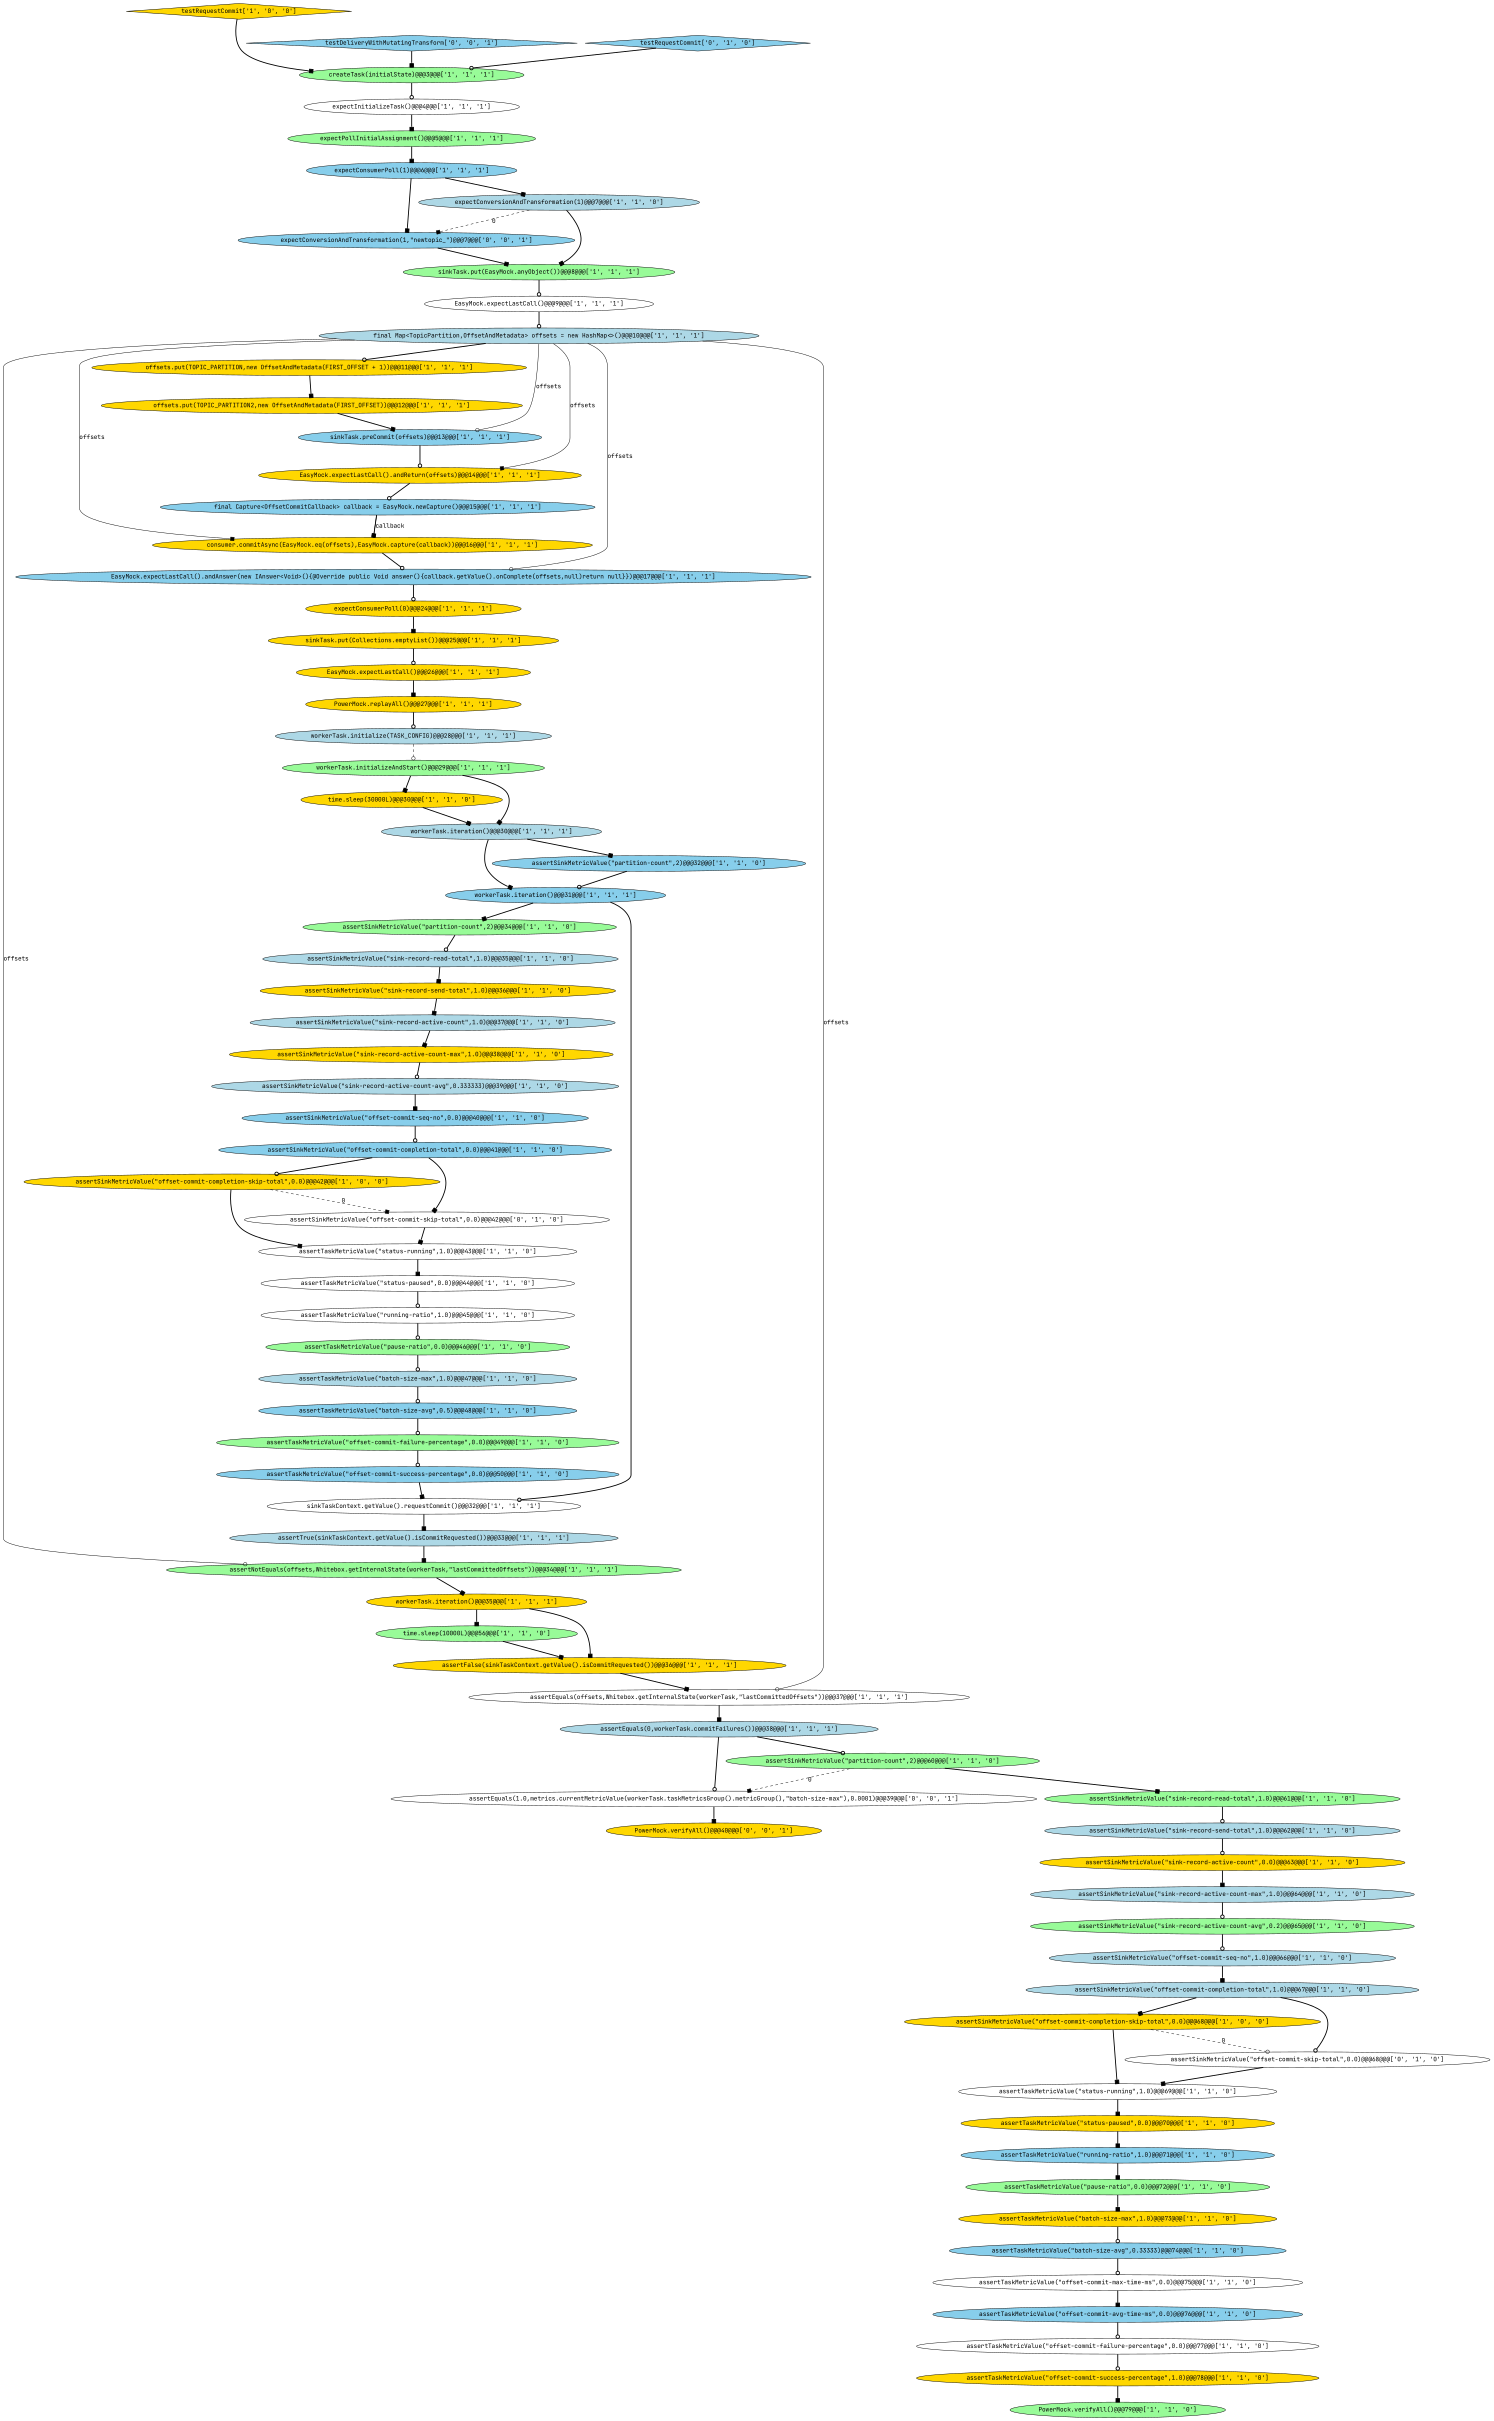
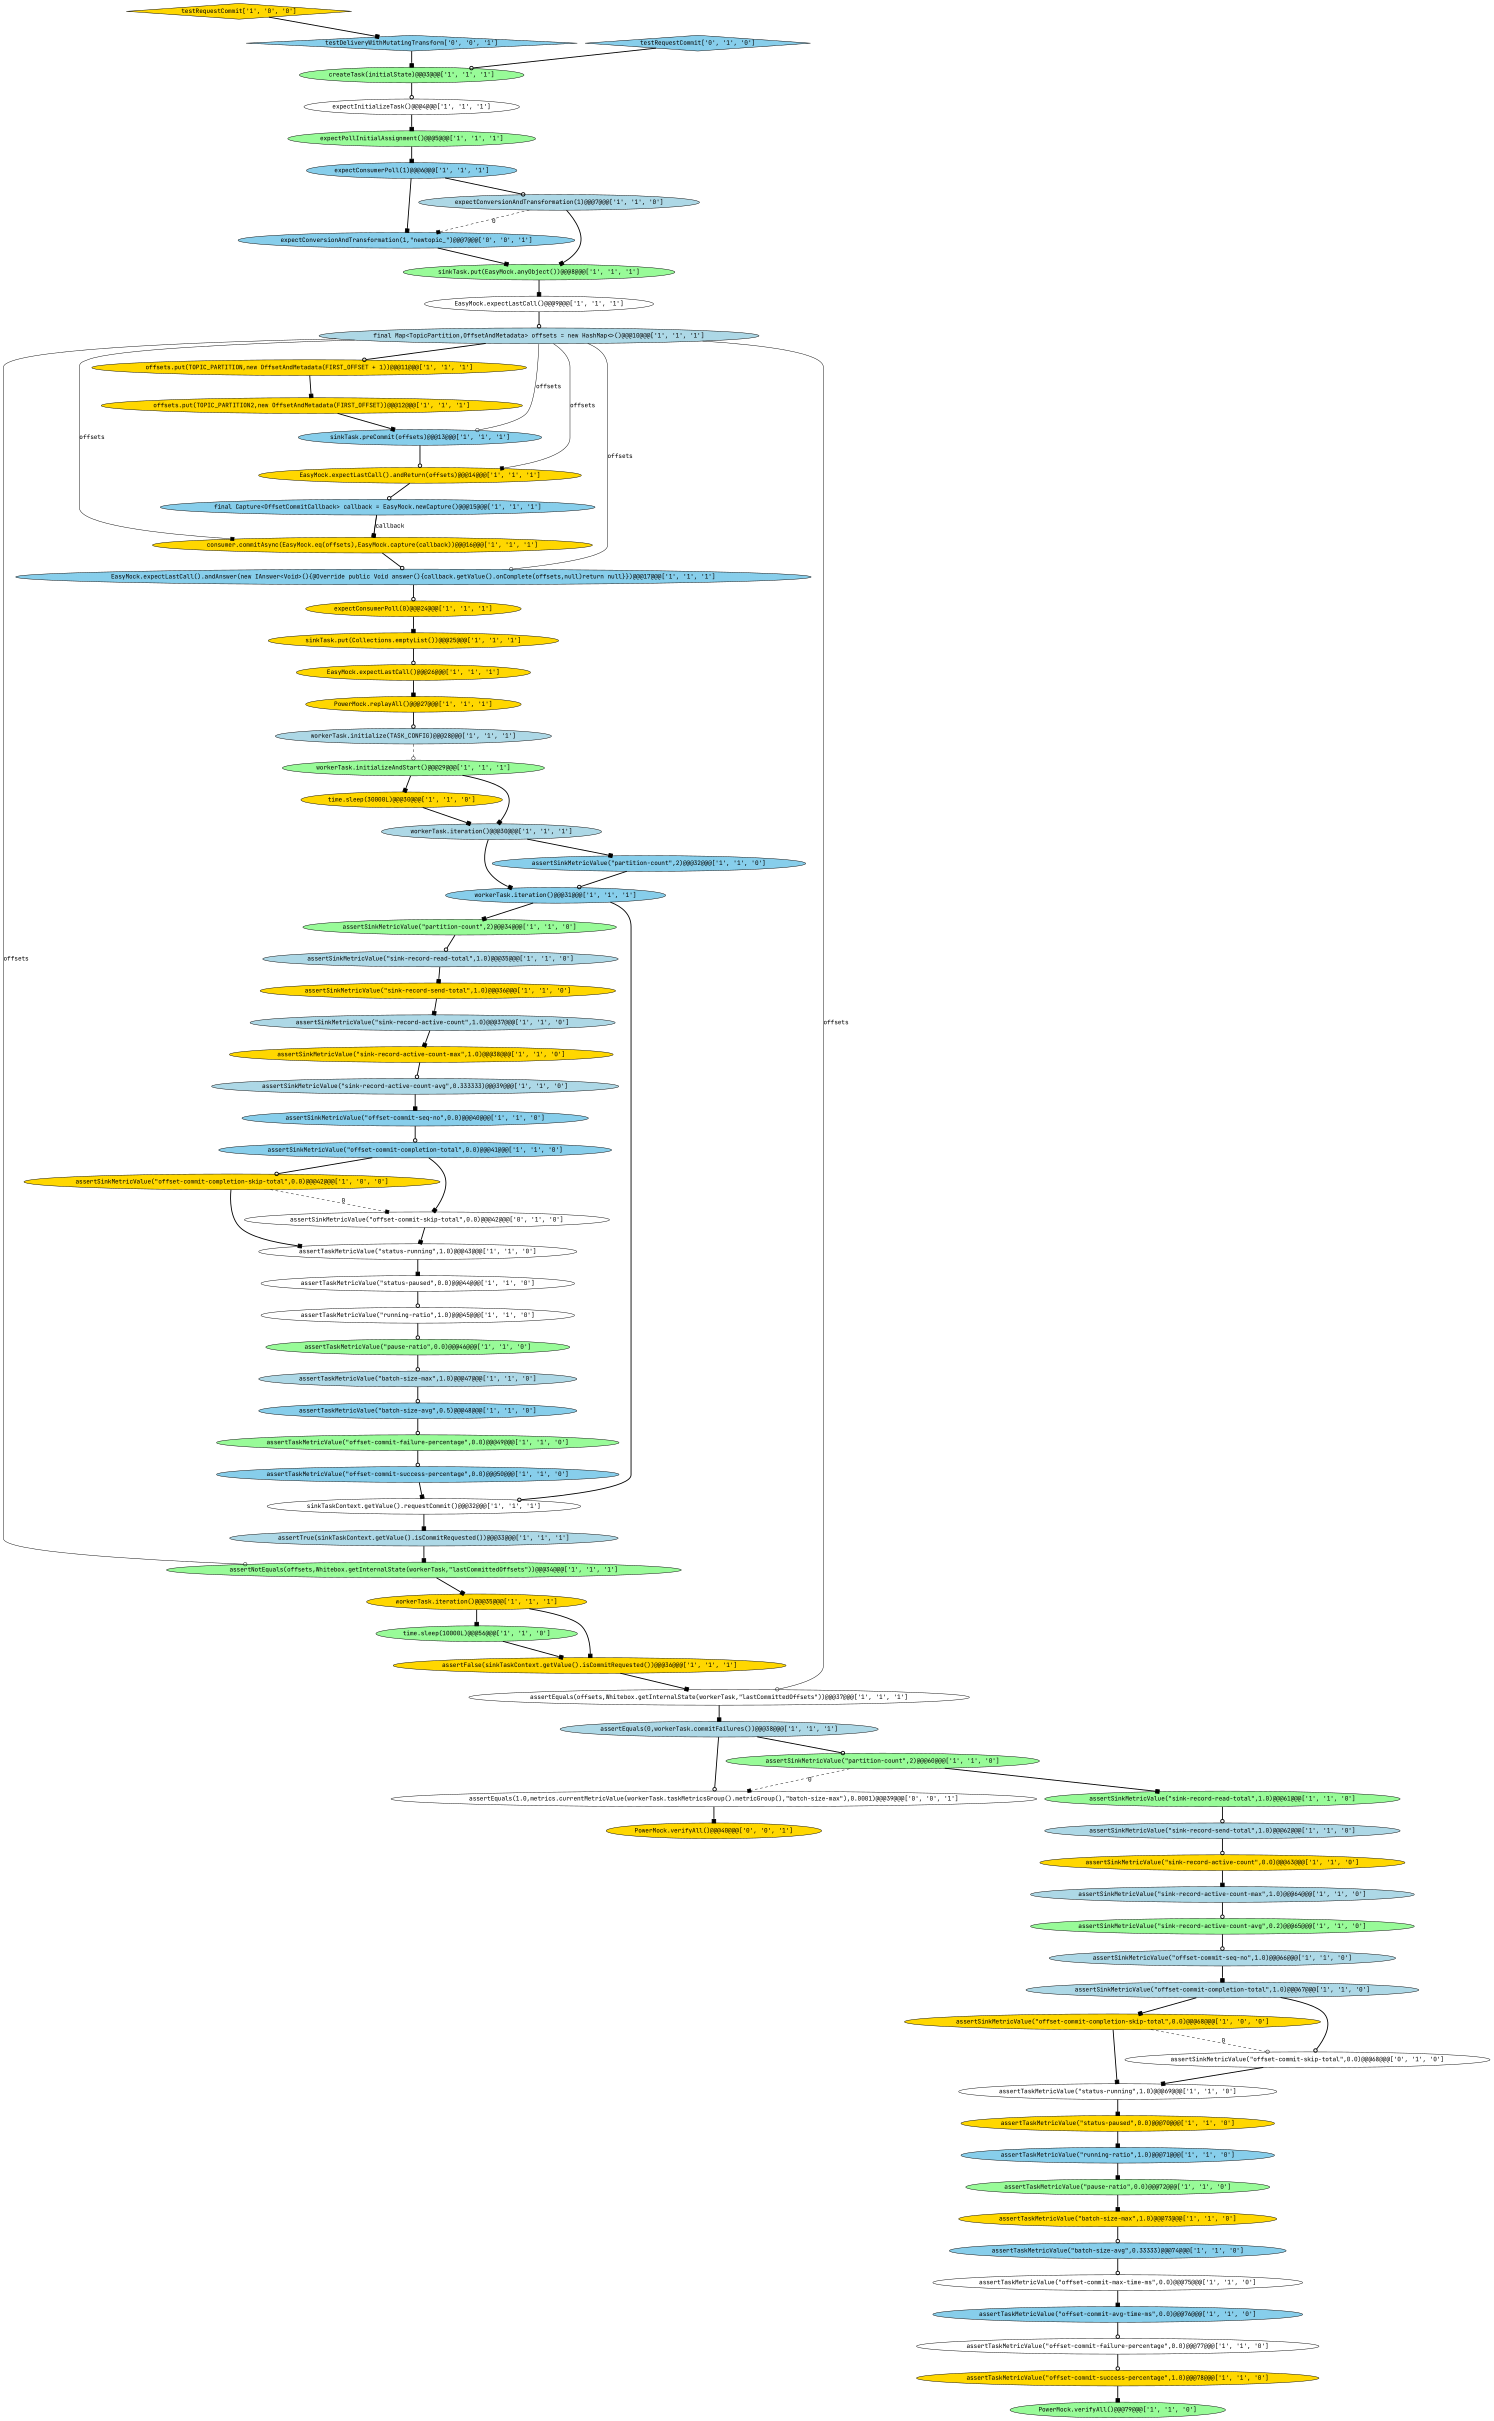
edge "testRequestCommit['1', '0', '0']" -> "createTask(initialState)@@@3@@@['1', '1', '1']": now "testRequestCommit['1', '0', '0']" -> "testDeliveryWithMutatingTransform['0', '0', '1']"
edge "expectConsumerPoll(1)@@@6@@@['1', '1', '1']" -> "expectConversionAndTransformation(1)@@@7@@@['1', '1', '0']": arrowhead box -> odot
edge "sinkTask.put(EasyMock.anyObject())@@@8@@@['1', '1', '1']" -> "EasyMock.expectLastCall()@@@9@@@['1', '1', '1']": arrowhead odot -> box
